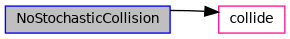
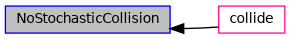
edge "NoStochasticCollision" -> "collide": reversed
